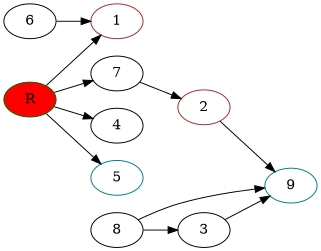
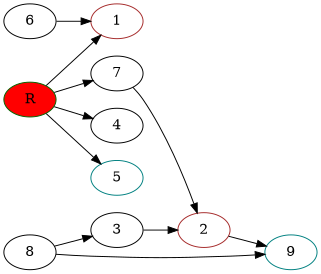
edge "3" -> "9": now "3" -> "2"
